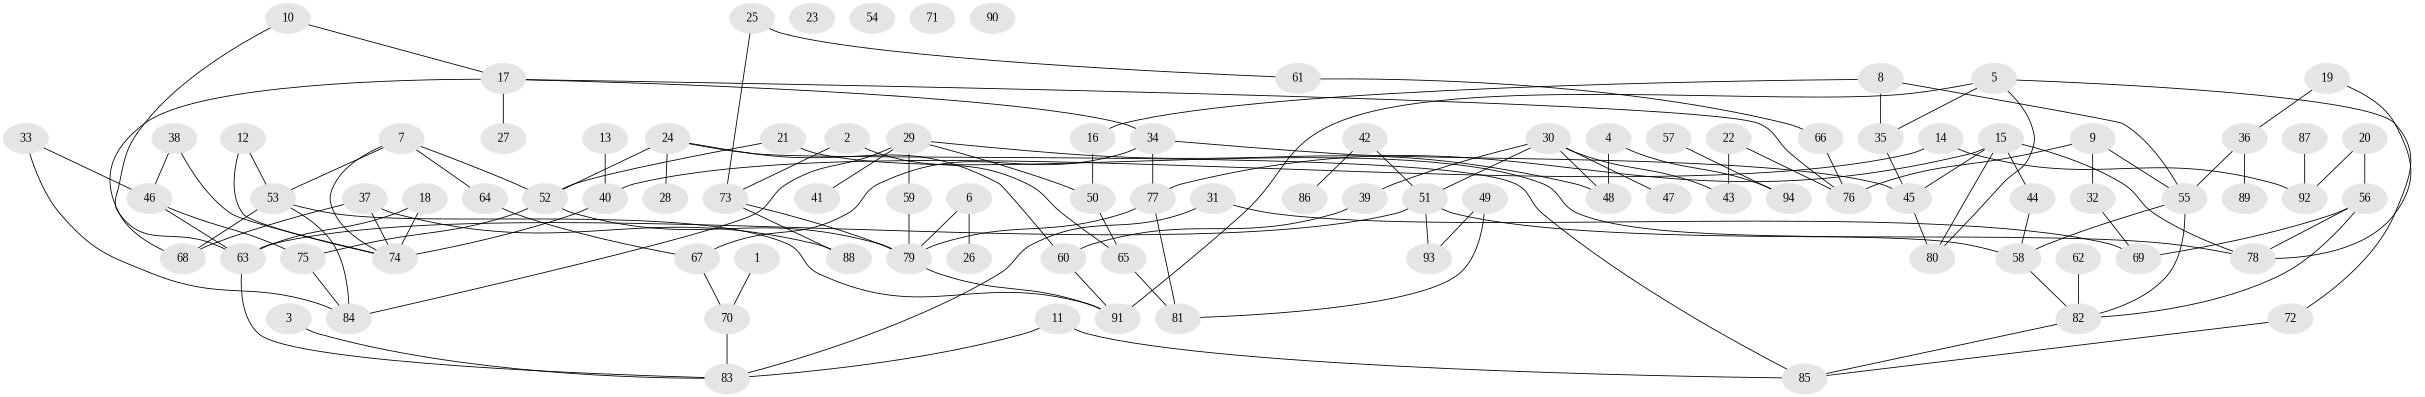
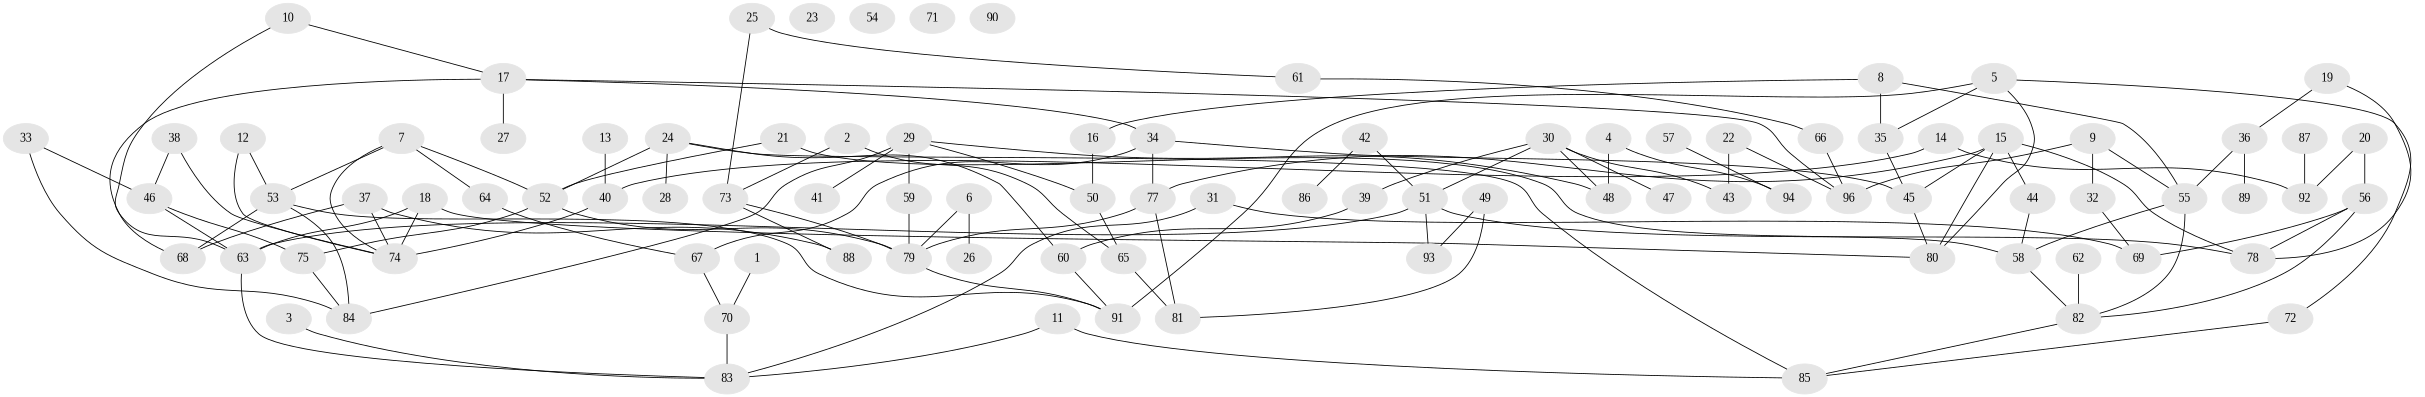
node "76": label "76" -> "96"
edge "18" -- "80": added
